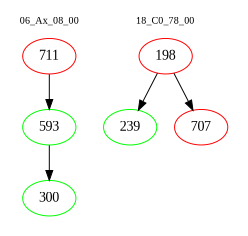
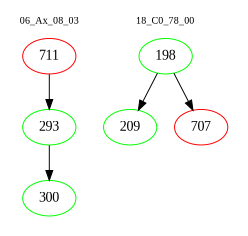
cluster "06_Ax_08_00": label "06_Ax_08_00" -> "06_Ax_08_03"
node "198": color red -> green
node "593": label "593" -> "293"
node "239": label "239" -> "209"
